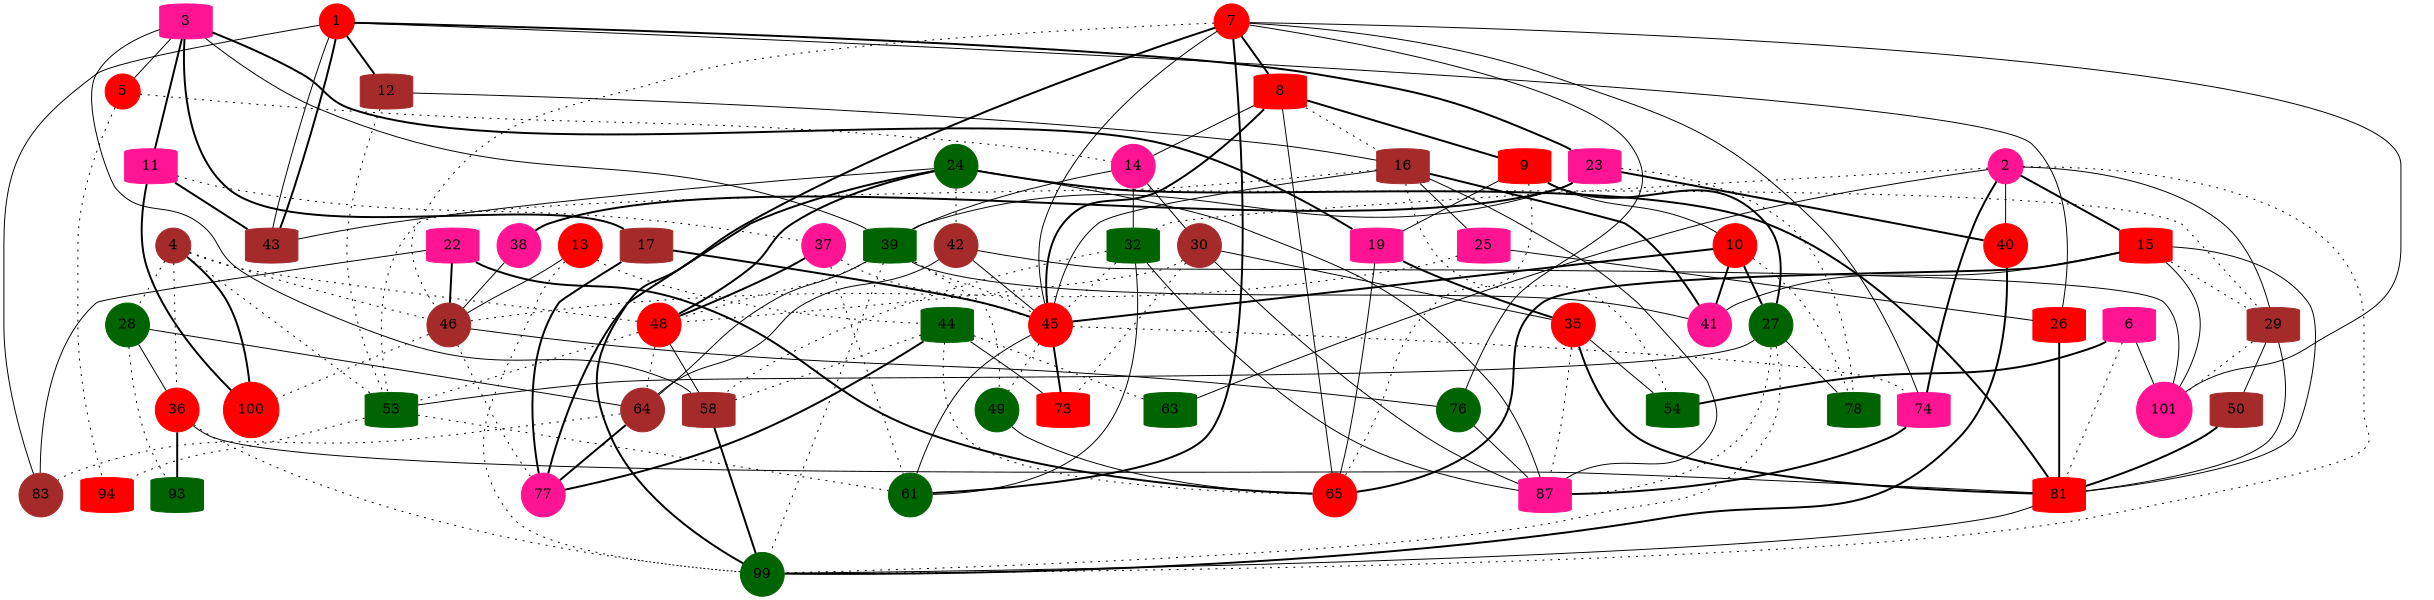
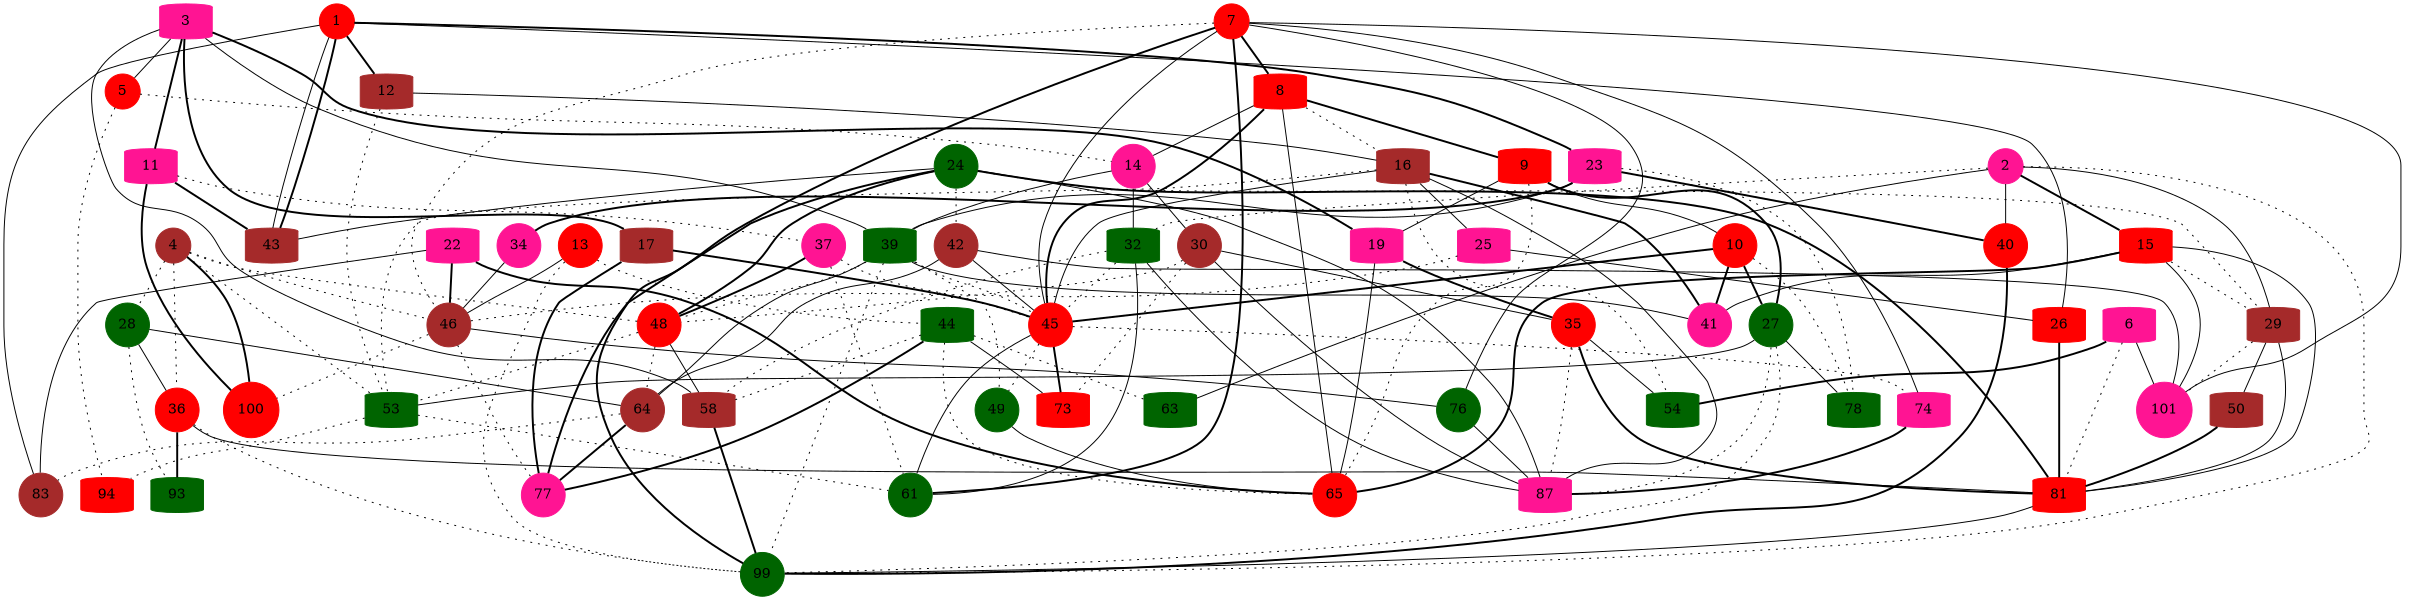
node "38": label "38" -> "34"
edge "2" -- "74": removed
